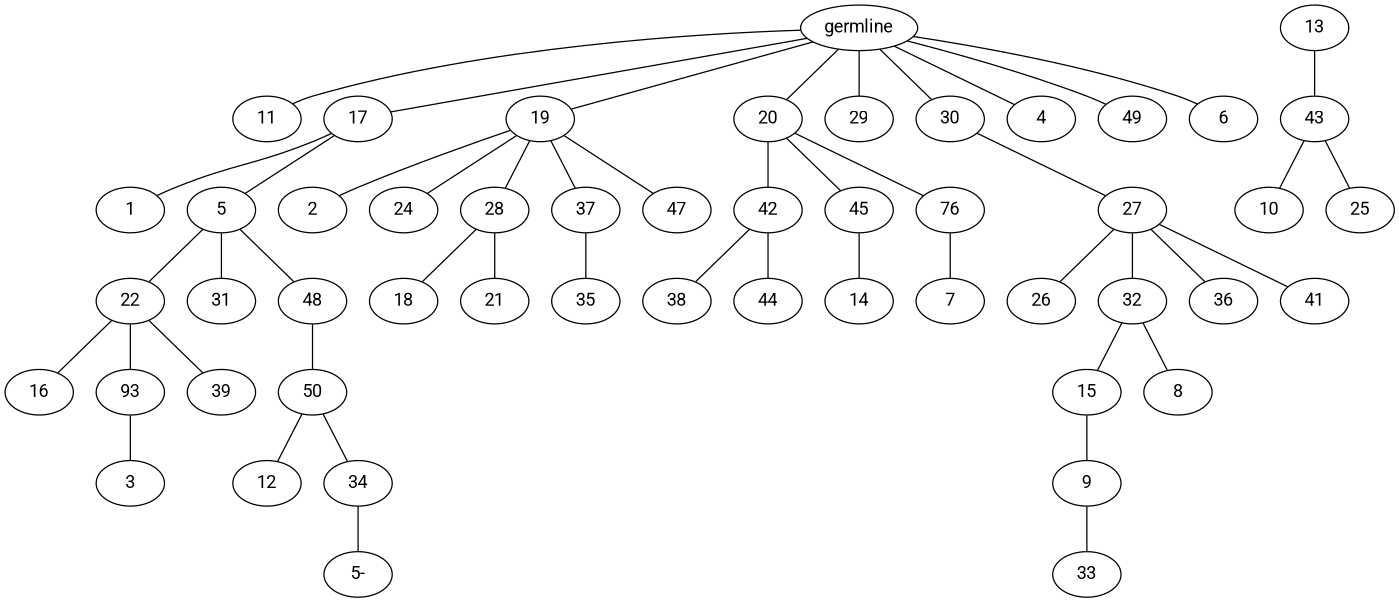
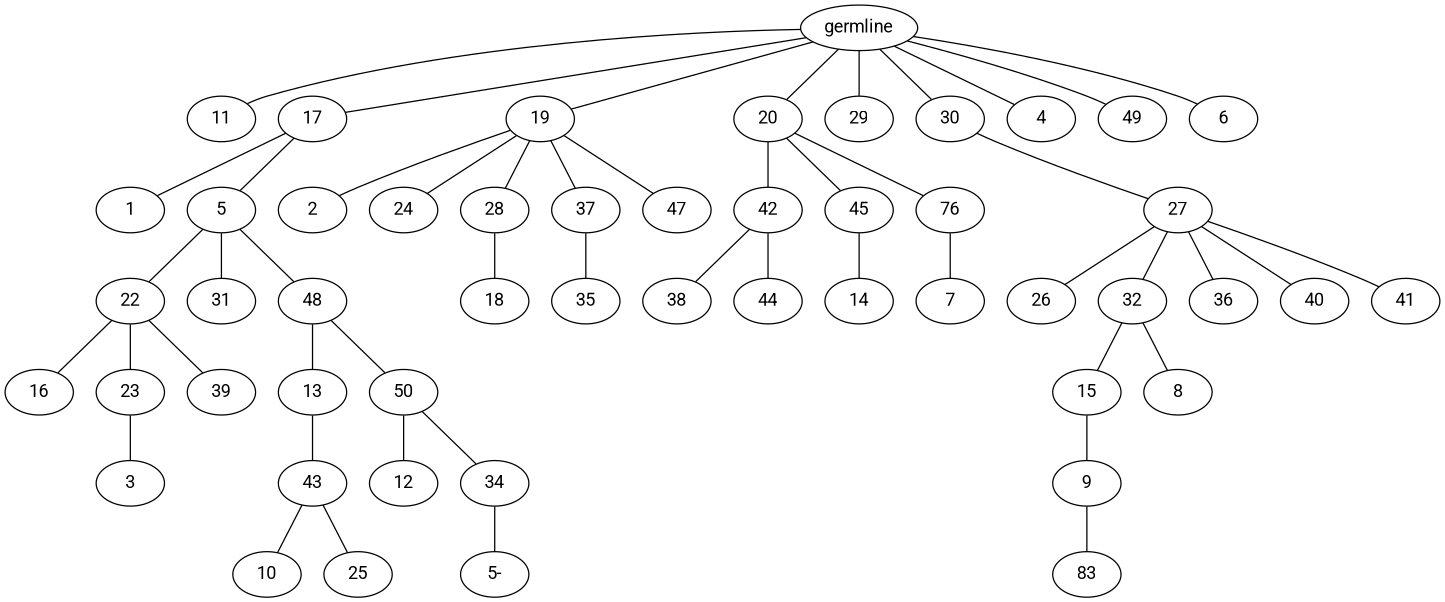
node "21": removed
node "40": added
edge "48" -- "13": added
node "93": label "93" -> "23"
node "33": label "33" -> "83"
